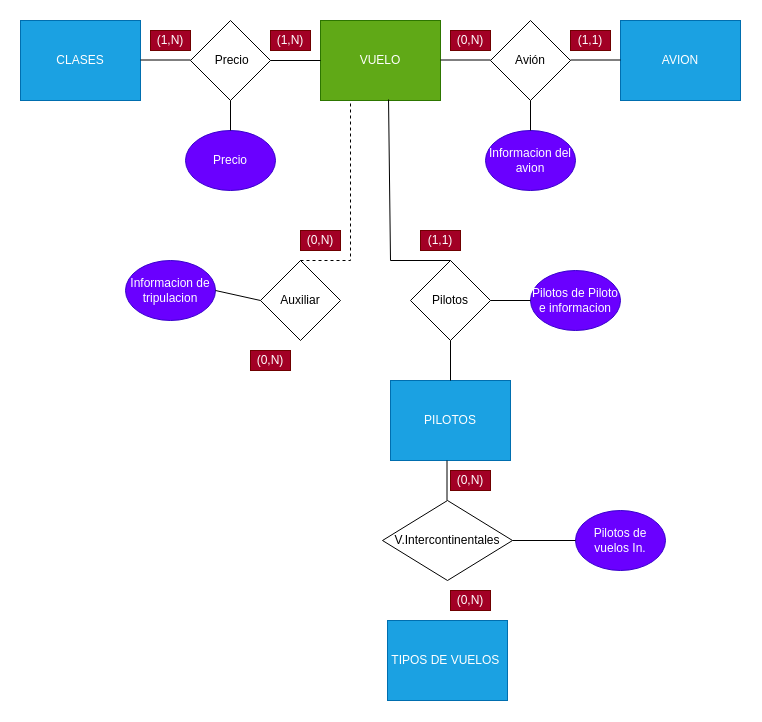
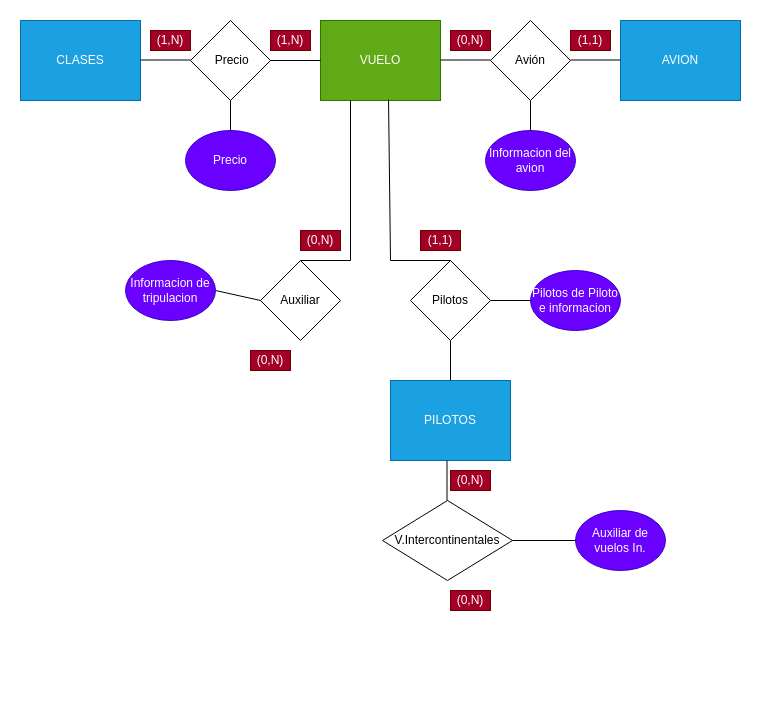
edge "VUELO" -- "Auxiliar": style dashed -> solid
node "Pilotos de vuelos In.": label "Pilotos de vuelos In." -> "Auxiliar de vuelos In."
node "TIPOS DE VUELOS": removed
